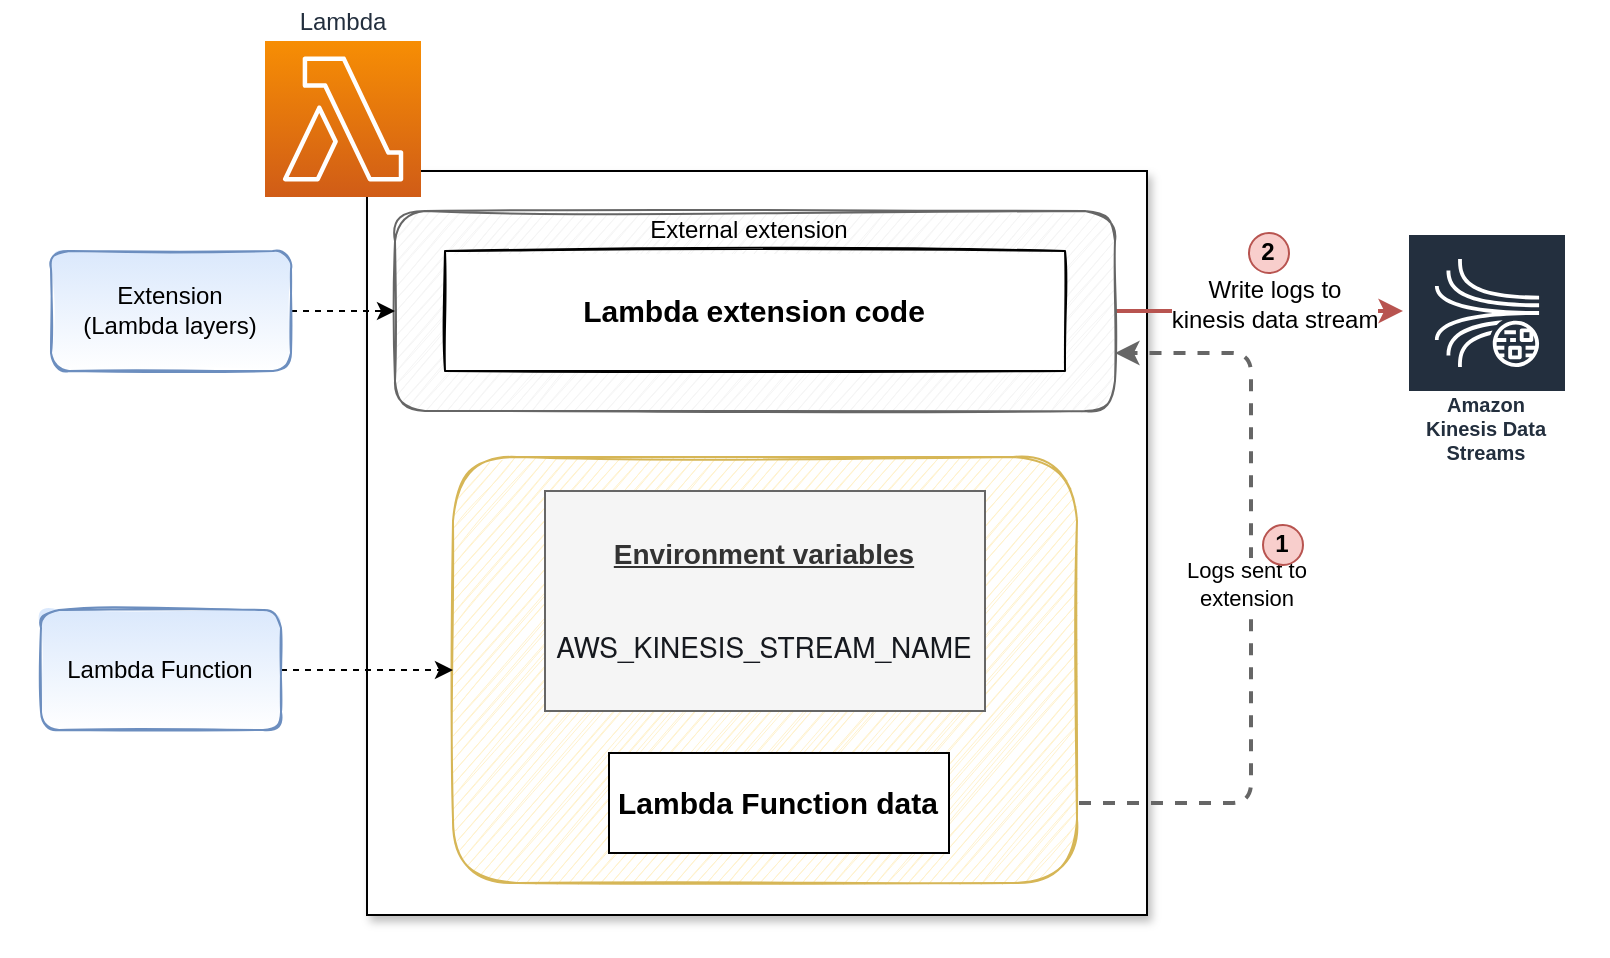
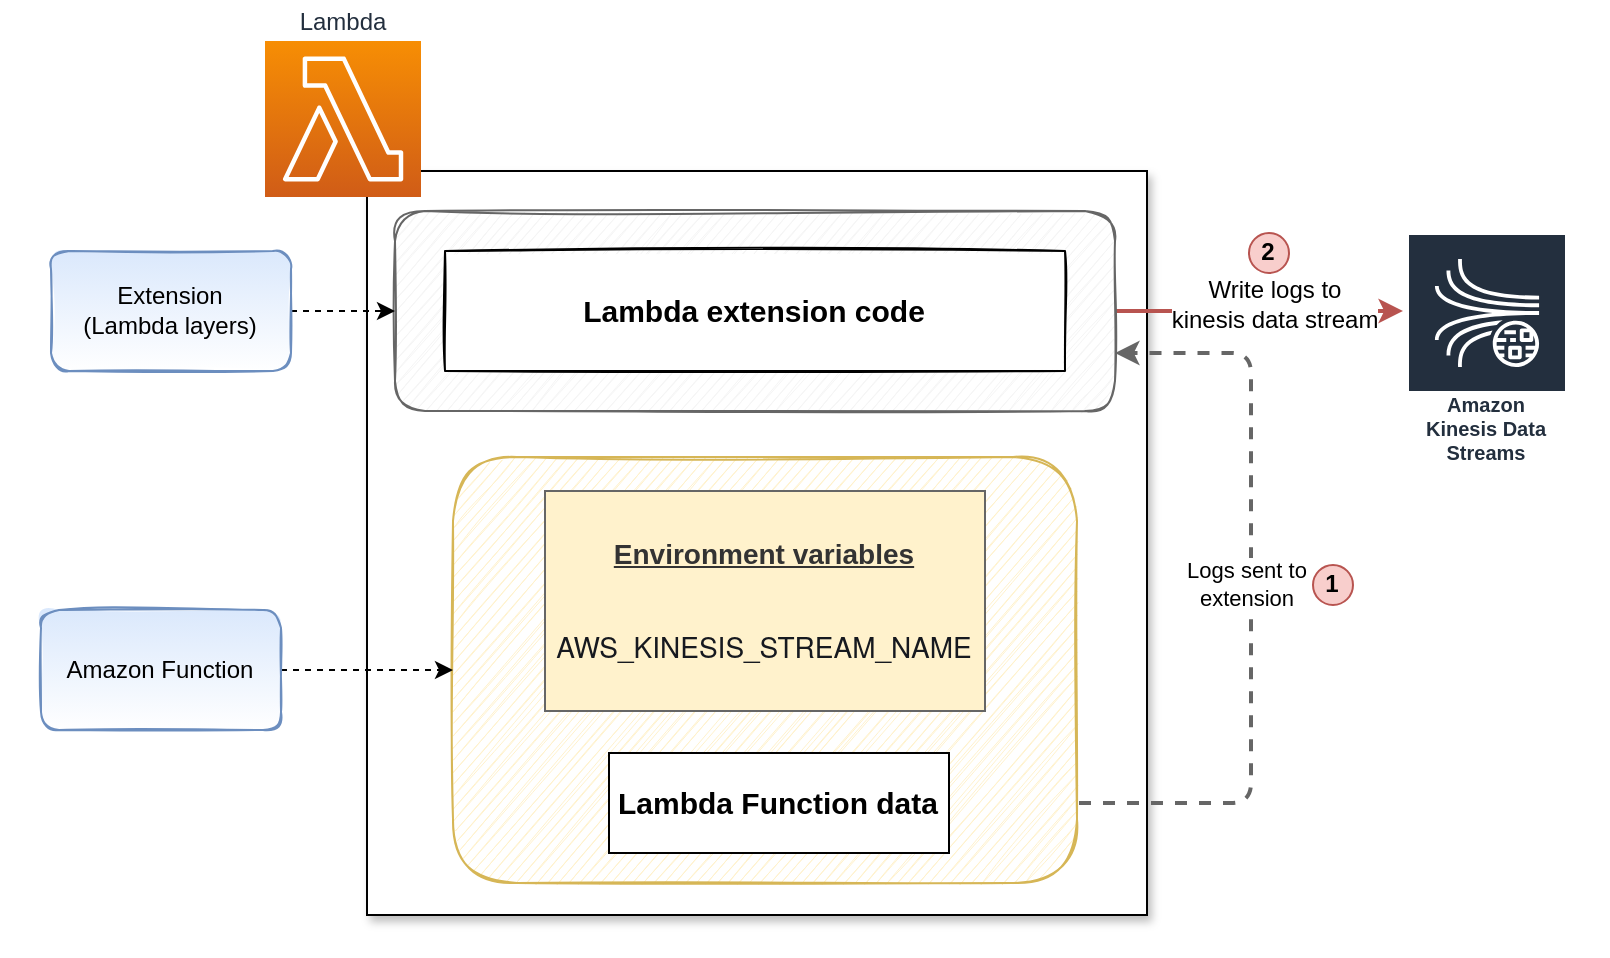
node "External extension": removed
node "1": moved (1283, 545) -> (1333, 585)
node "Environment variables AWS_KINESIS_STREAM_NAME": fillcolor #f5f5f5 -> #fff2cc
node "Lambda Function": label "Lambda Function" -> "Amazon Function"
